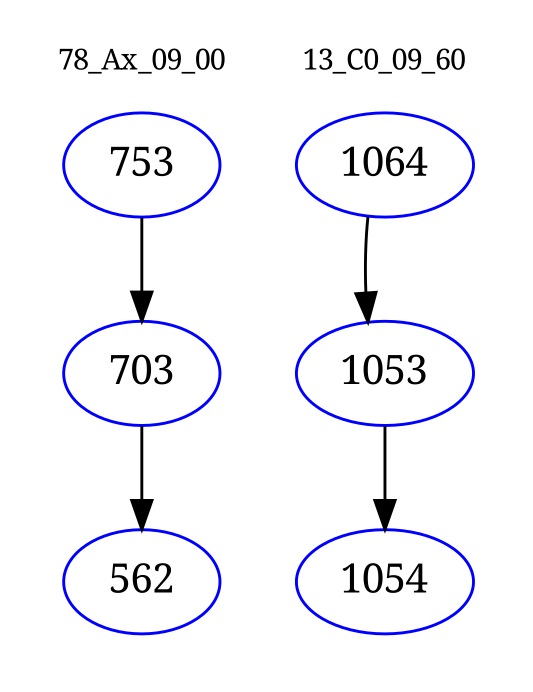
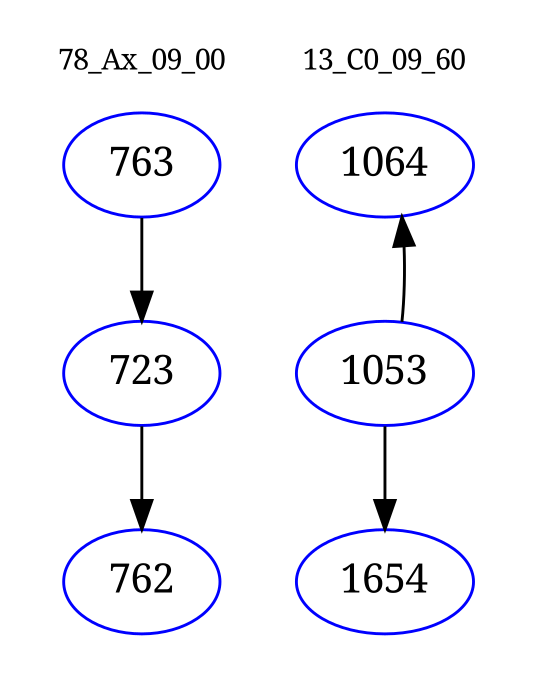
node "753": label "753" -> "763"
edge "1064" -> "1053": reversed
node "703": label "703" -> "723"
node "562": label "562" -> "762"
node "1054": label "1054" -> "1654"
